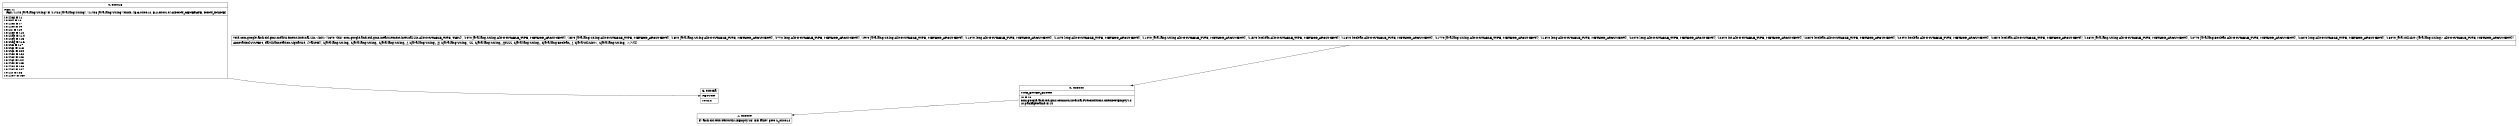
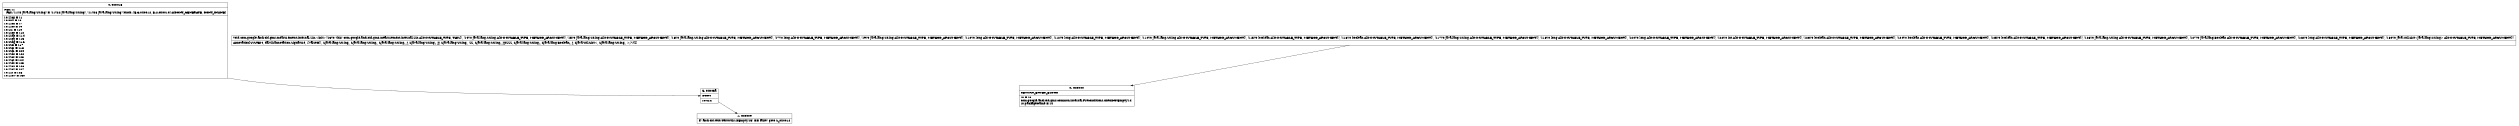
node "0: 0x0000": text "MTH_ENTER_BLOCK" -> "RETURN_ENTER_BLOCK"
node "5: 0x005a": text "RETURN" -> "DONT"
edge "0: 0x0000" -> "1: 0x000e": now "5: 0x005a" -> "1: 0x000e"
